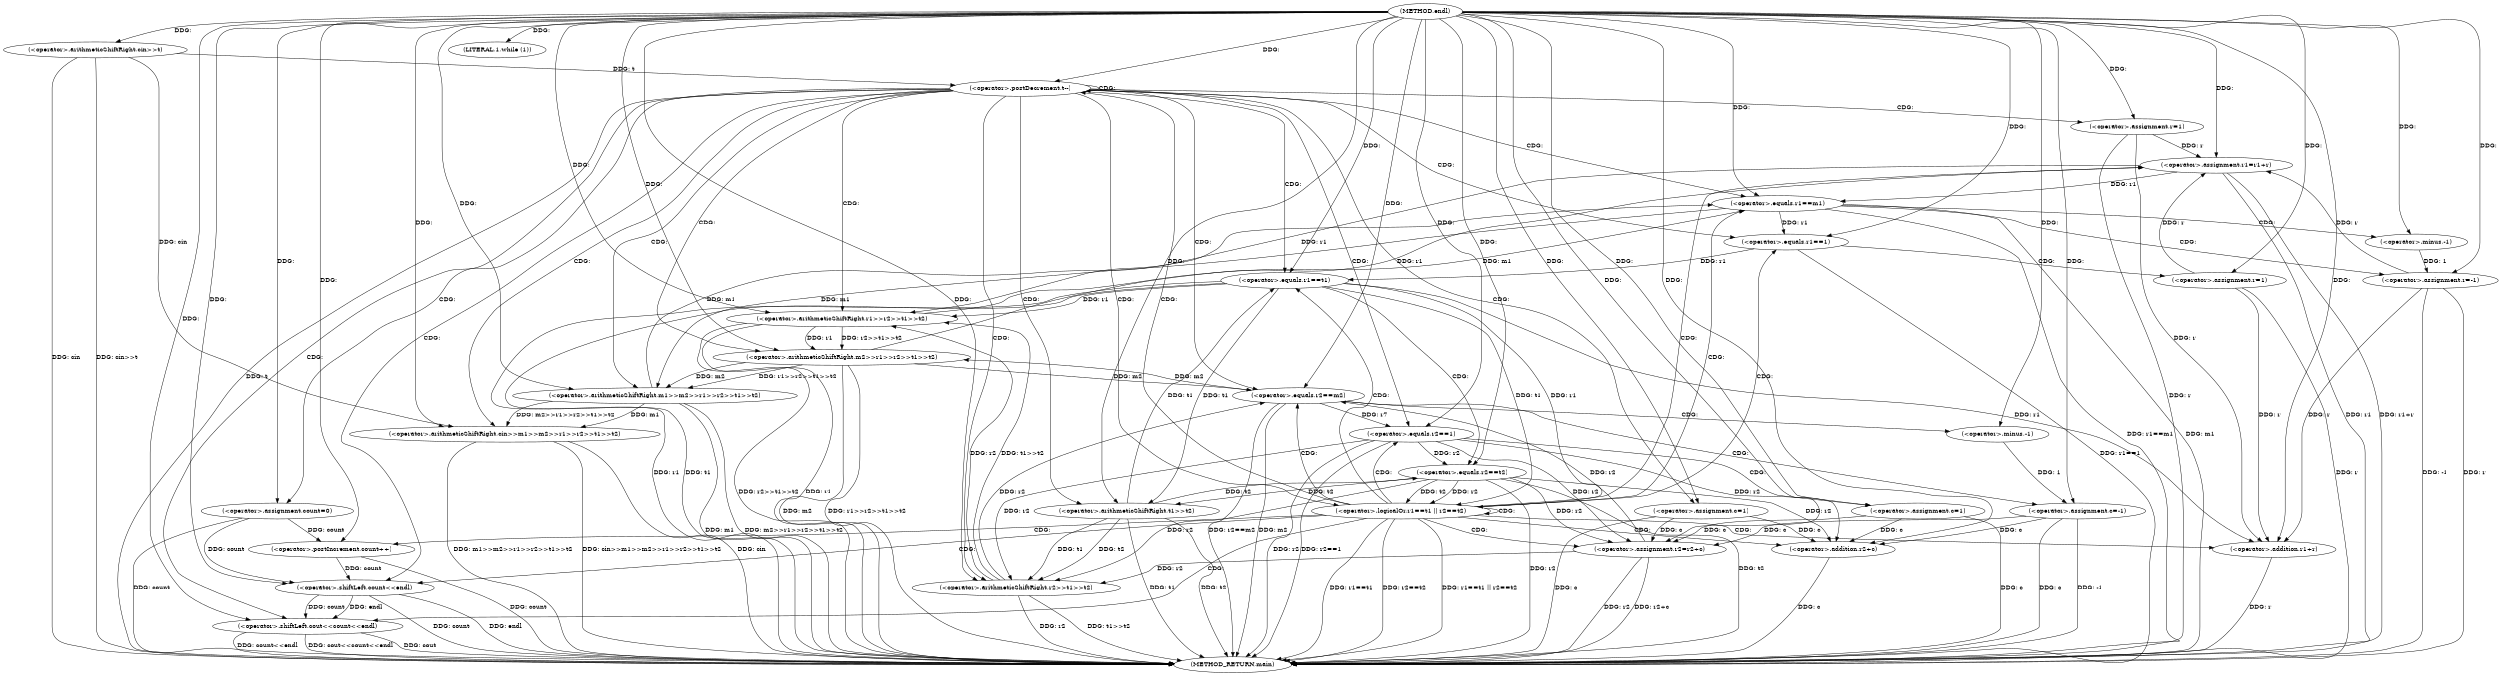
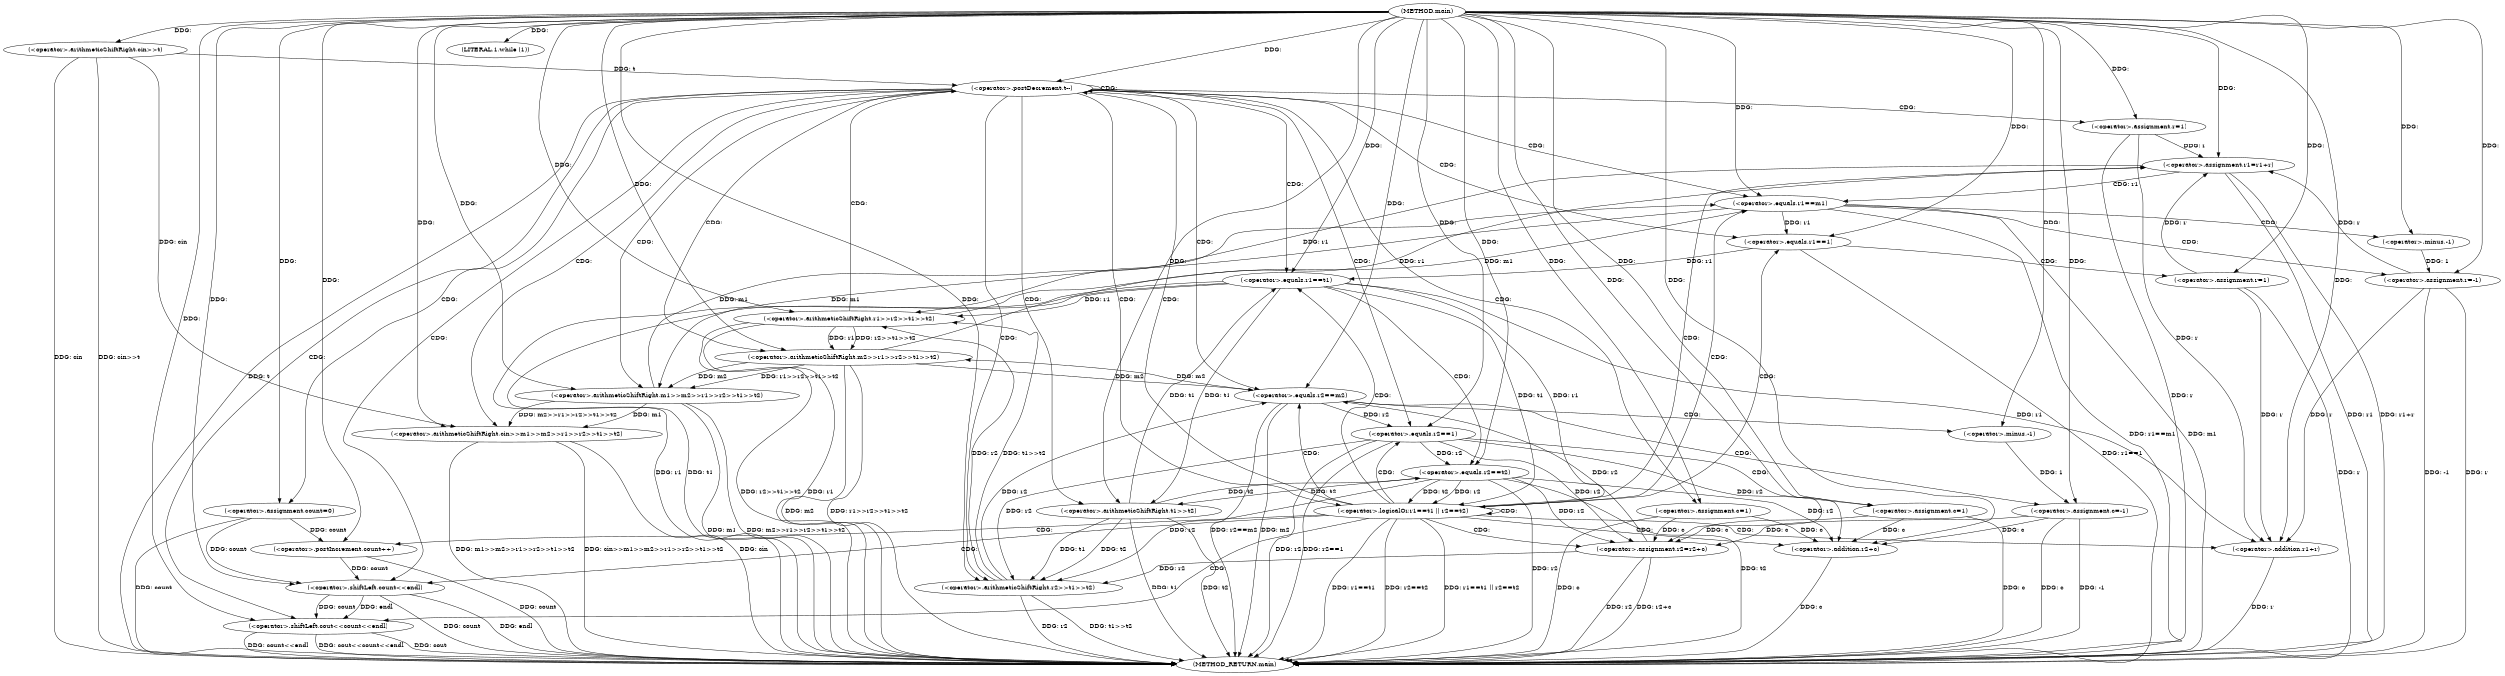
node "(METHOD,endl)": label "(METHOD,endl)" -> "(METHOD,main)"
edge "(<operator>.postDecrement,t--)" -> "(<operator>.arithmeticShiftRight,r1>>r2>>t1>>t2)": reversed
edge "(<operator>.assignment,r1=r1+r)" -> "(<operator>.equals,r1==m1)": label "DDG: r1" -> "CDG: r1"
edge "(<operator>.equals,r2==m2)" -> "(<operator>.equals,r2==1)": label "DDG: r7" -> "DDG: r2"
